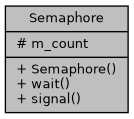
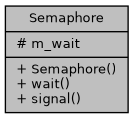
node "Semaphore": text "# m_count" -> "# m_wait"
